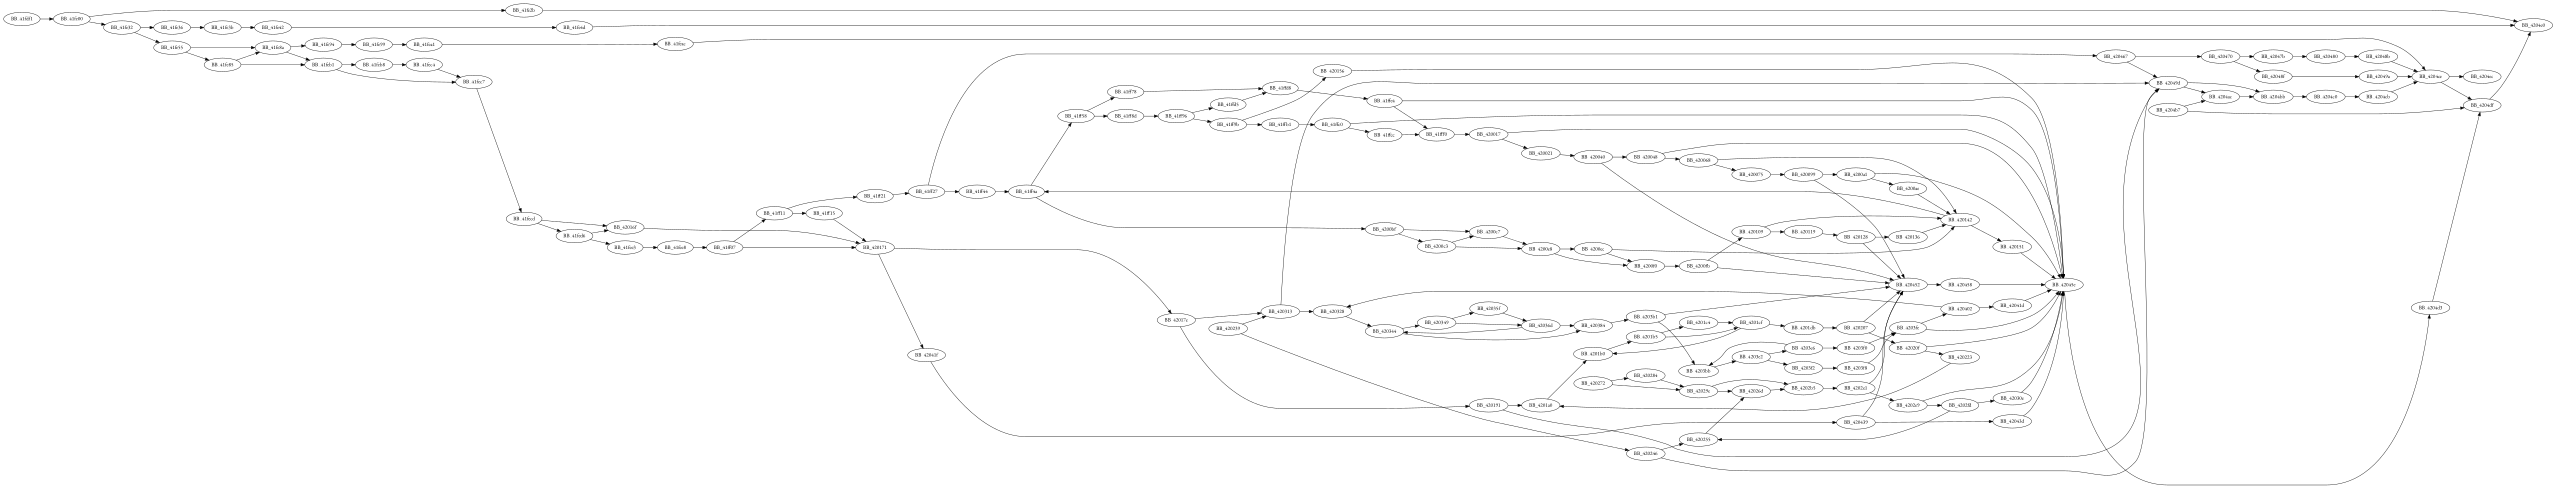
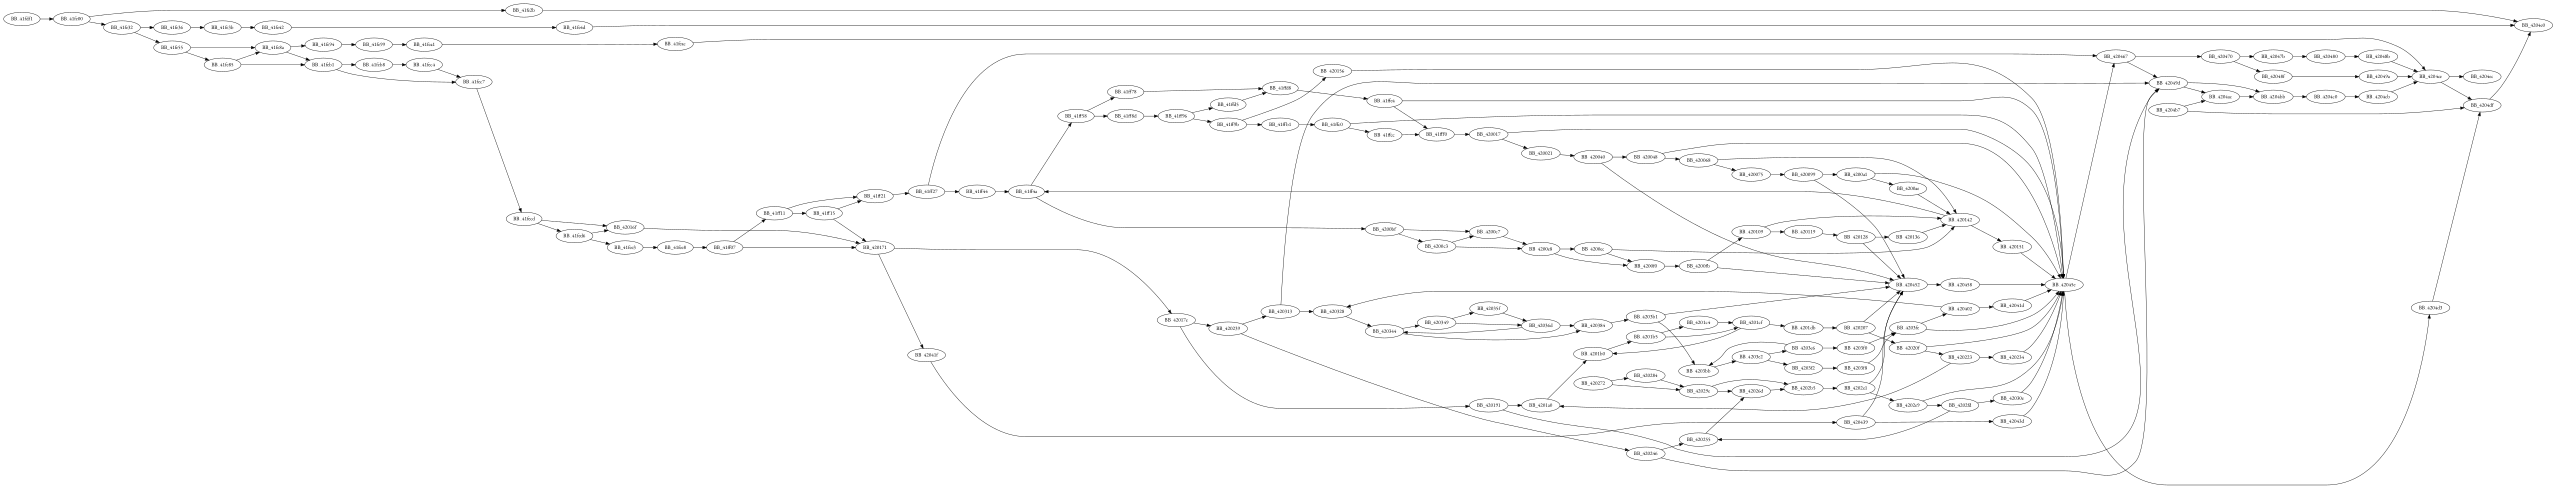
edge "BB_42045e" -> "BB_420467": added
edge "BB_41ff15" -> "BB_41ff21": added
edge "BB_42017e" -> "BB_420313": now "BB_42017e" -> "BB_420239"
node "BB_420234": added
